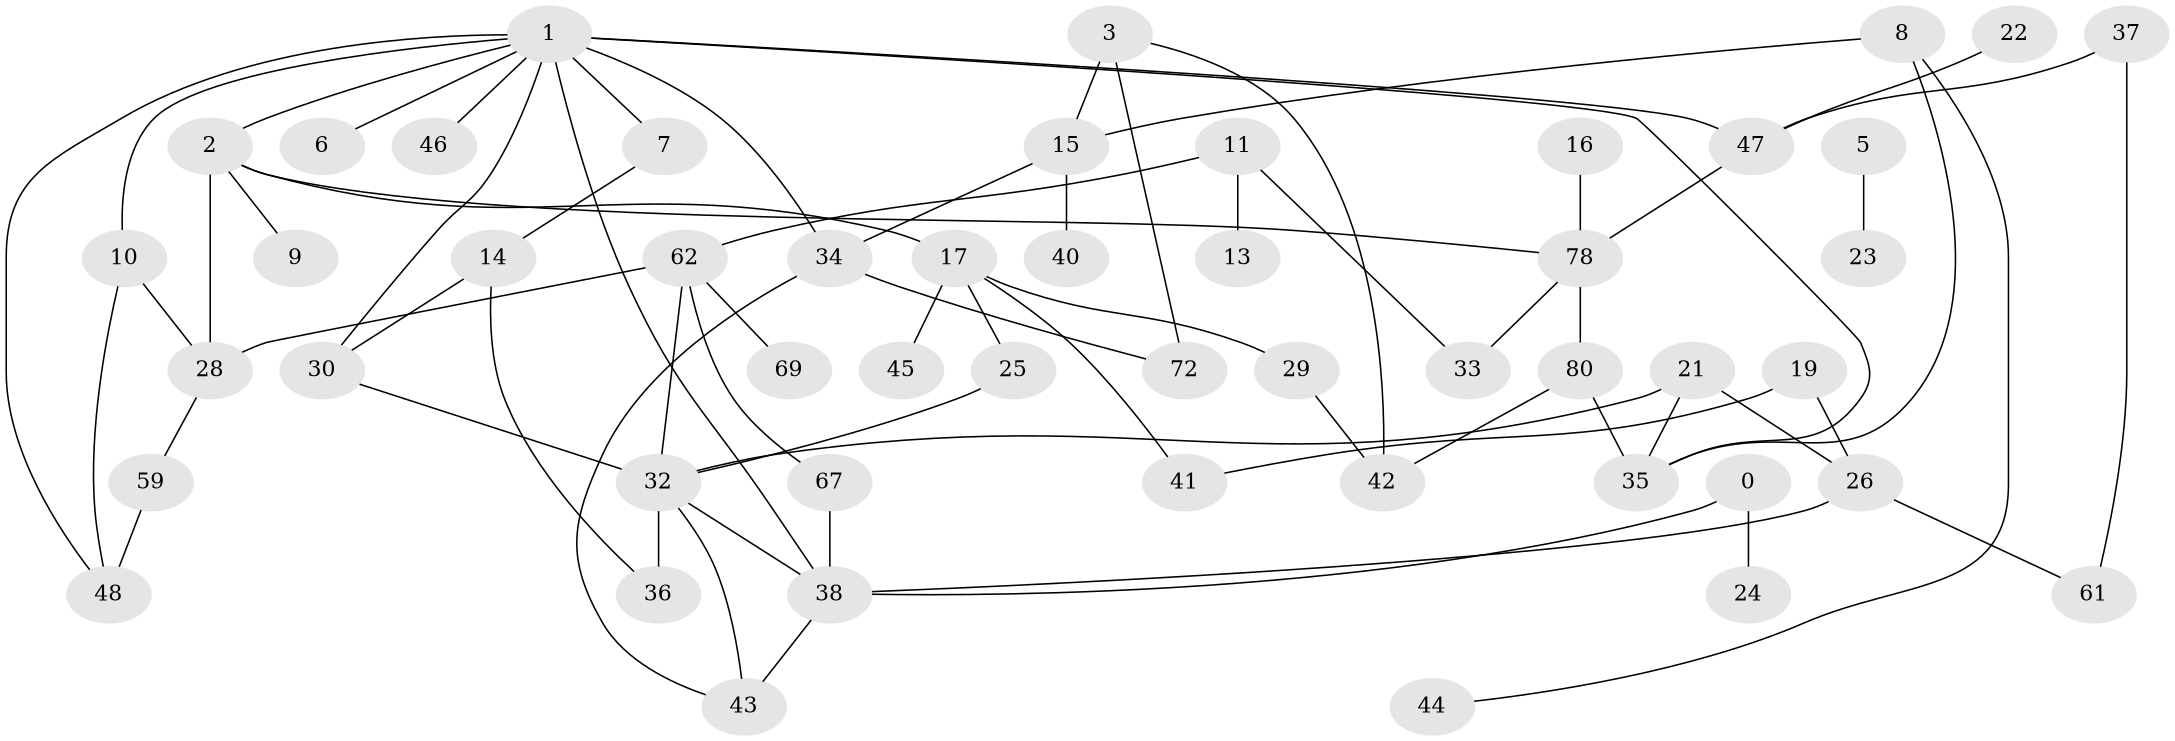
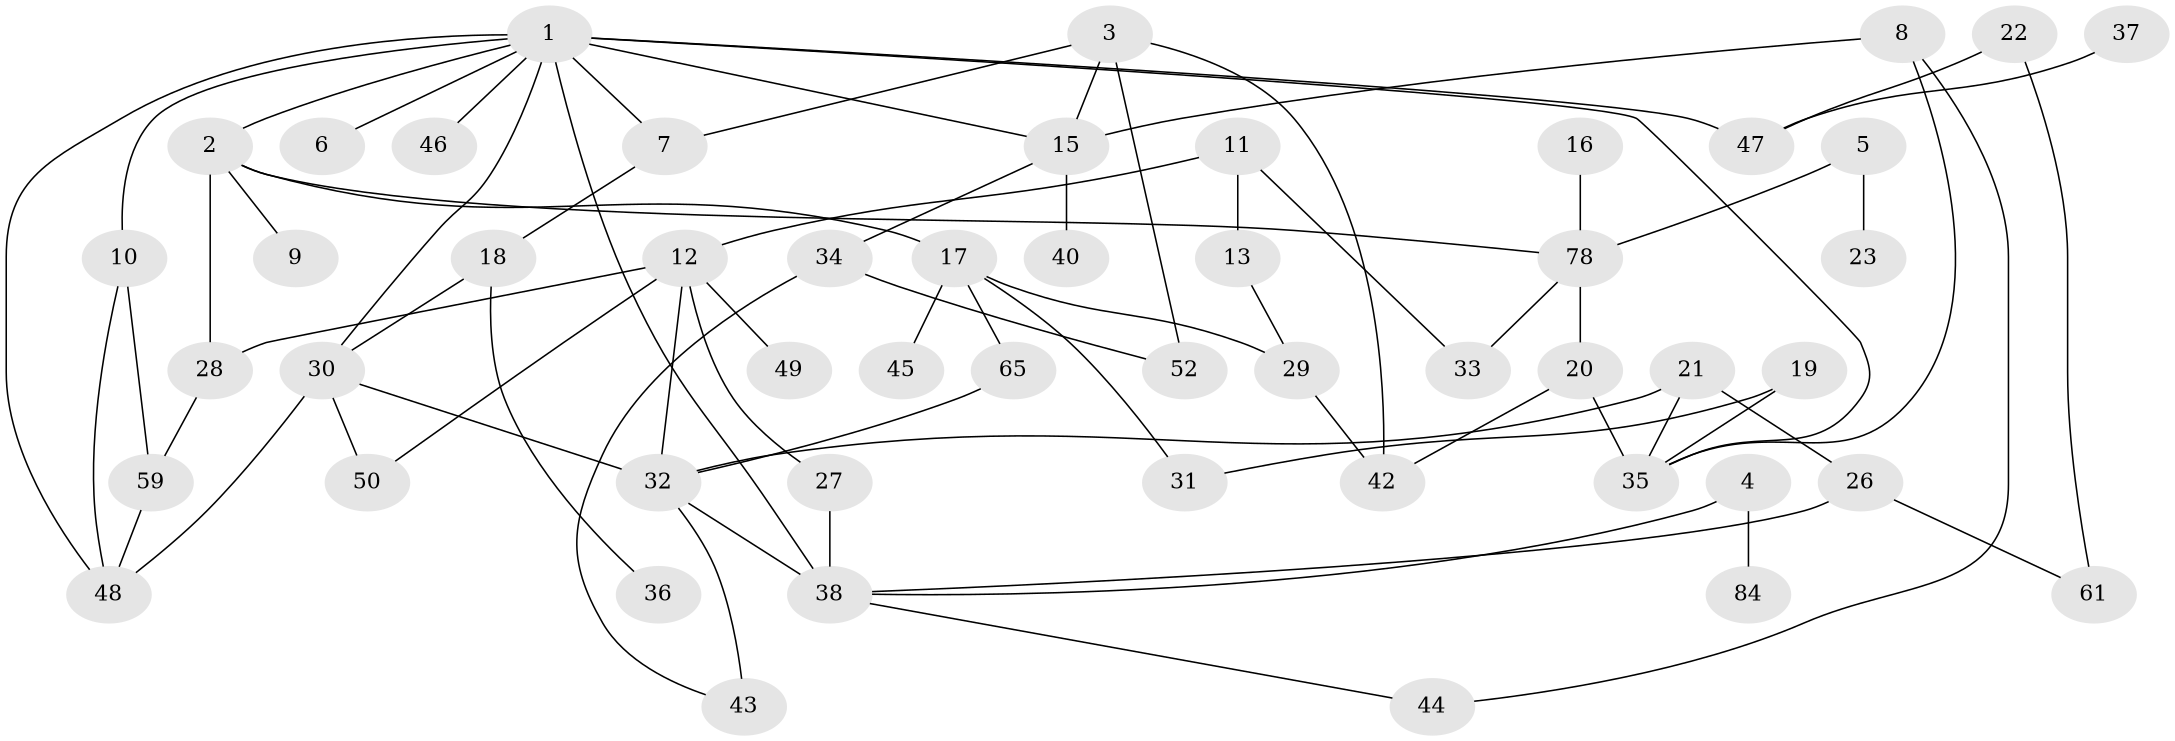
edge "3" -- "7": added
edge "1" -- "34": now "1" -- "15"
edge "47" -- "78": now "5" -- "78"
node "14": label "14" -> "18"
node "62": label "62" -> "12"
edge "10" -- "28": now "10" -- "59"
edge "13" -- "29": added
edge "37" -- "61": now "22" -- "61"
node "69": label "69" -> "49"
node "25": label "25" -> "65"
node "72": label "72" -> "52"
node "80": label "80" -> "20"
edge "19" -- "26": now "19" -- "35"
node "50": added
node "67": label "67" -> "27"
node "41": label "41" -> "31"
node "0": label "0" -> "4"
edge "30" -- "48": added
edge "32" -- "36": removed
node "24": label "24" -> "84"
edge "38" -- "43": now "38" -- "44"
